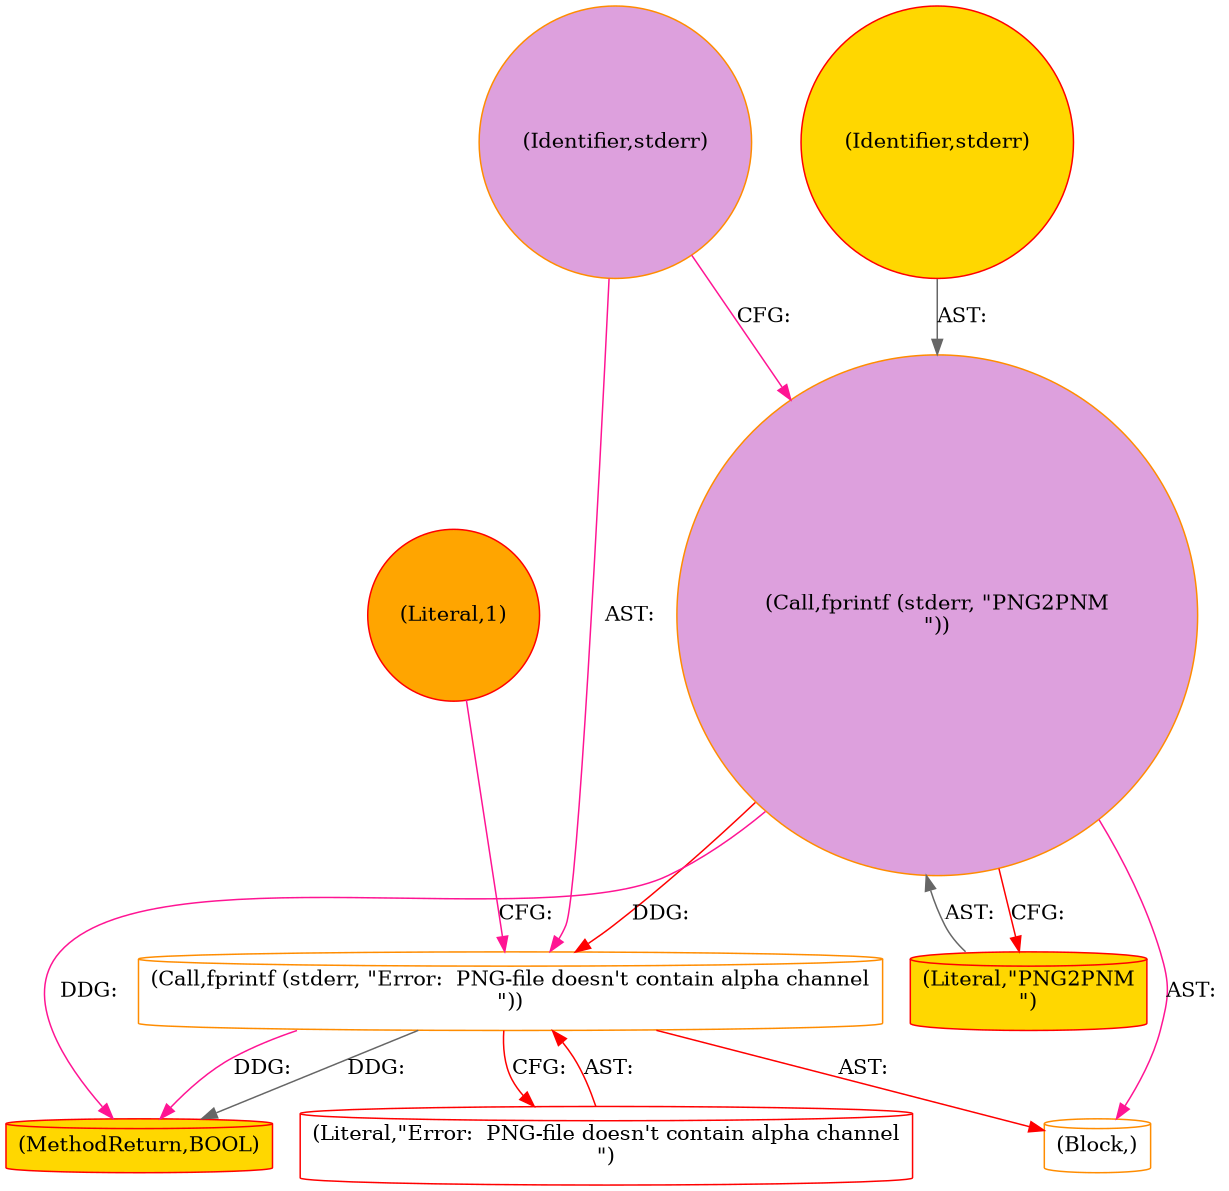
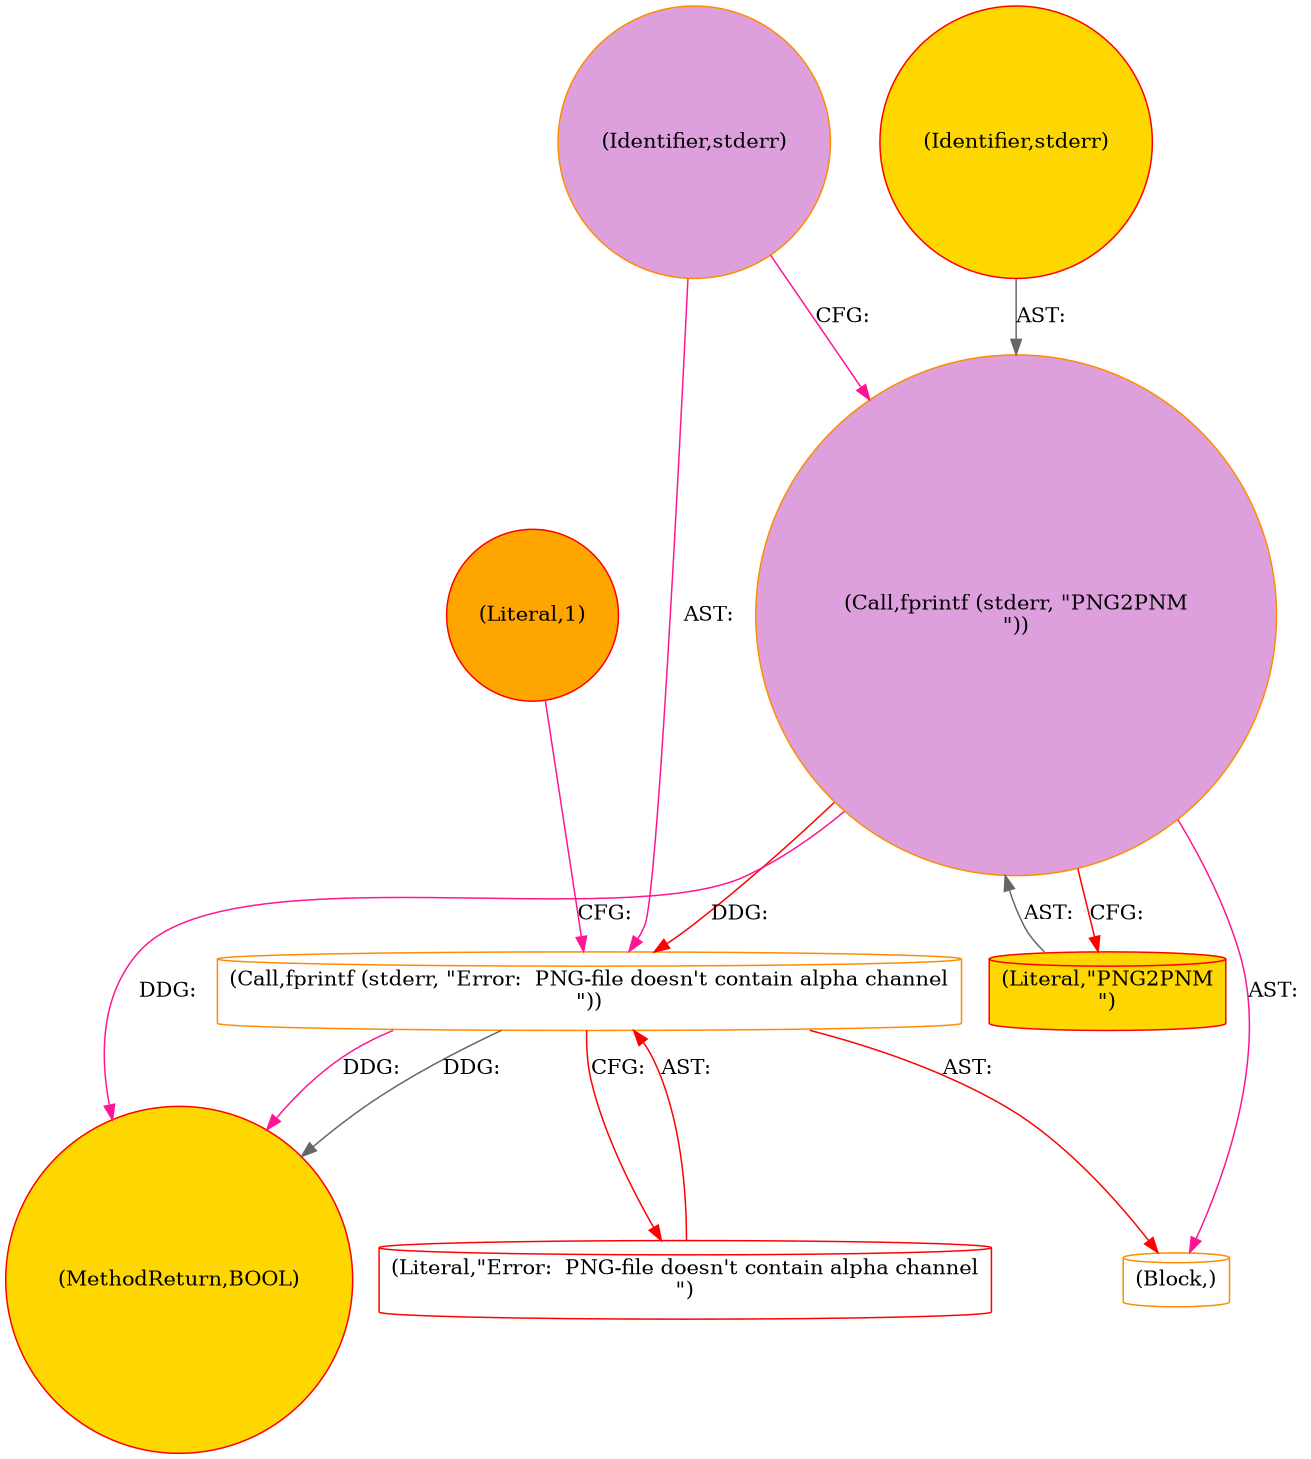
node "(MethodReturn,BOOL)": shape cylinder -> circle
